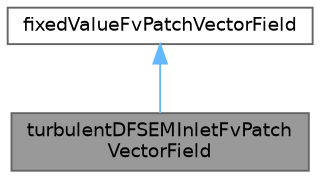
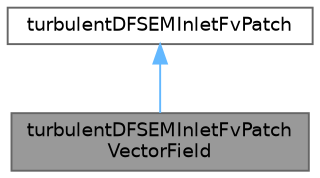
node "fixedValueFvPatchVectorField": label "fixedValueFvPatchVectorField" -> "turbulentDFSEMInletFvPatch"
